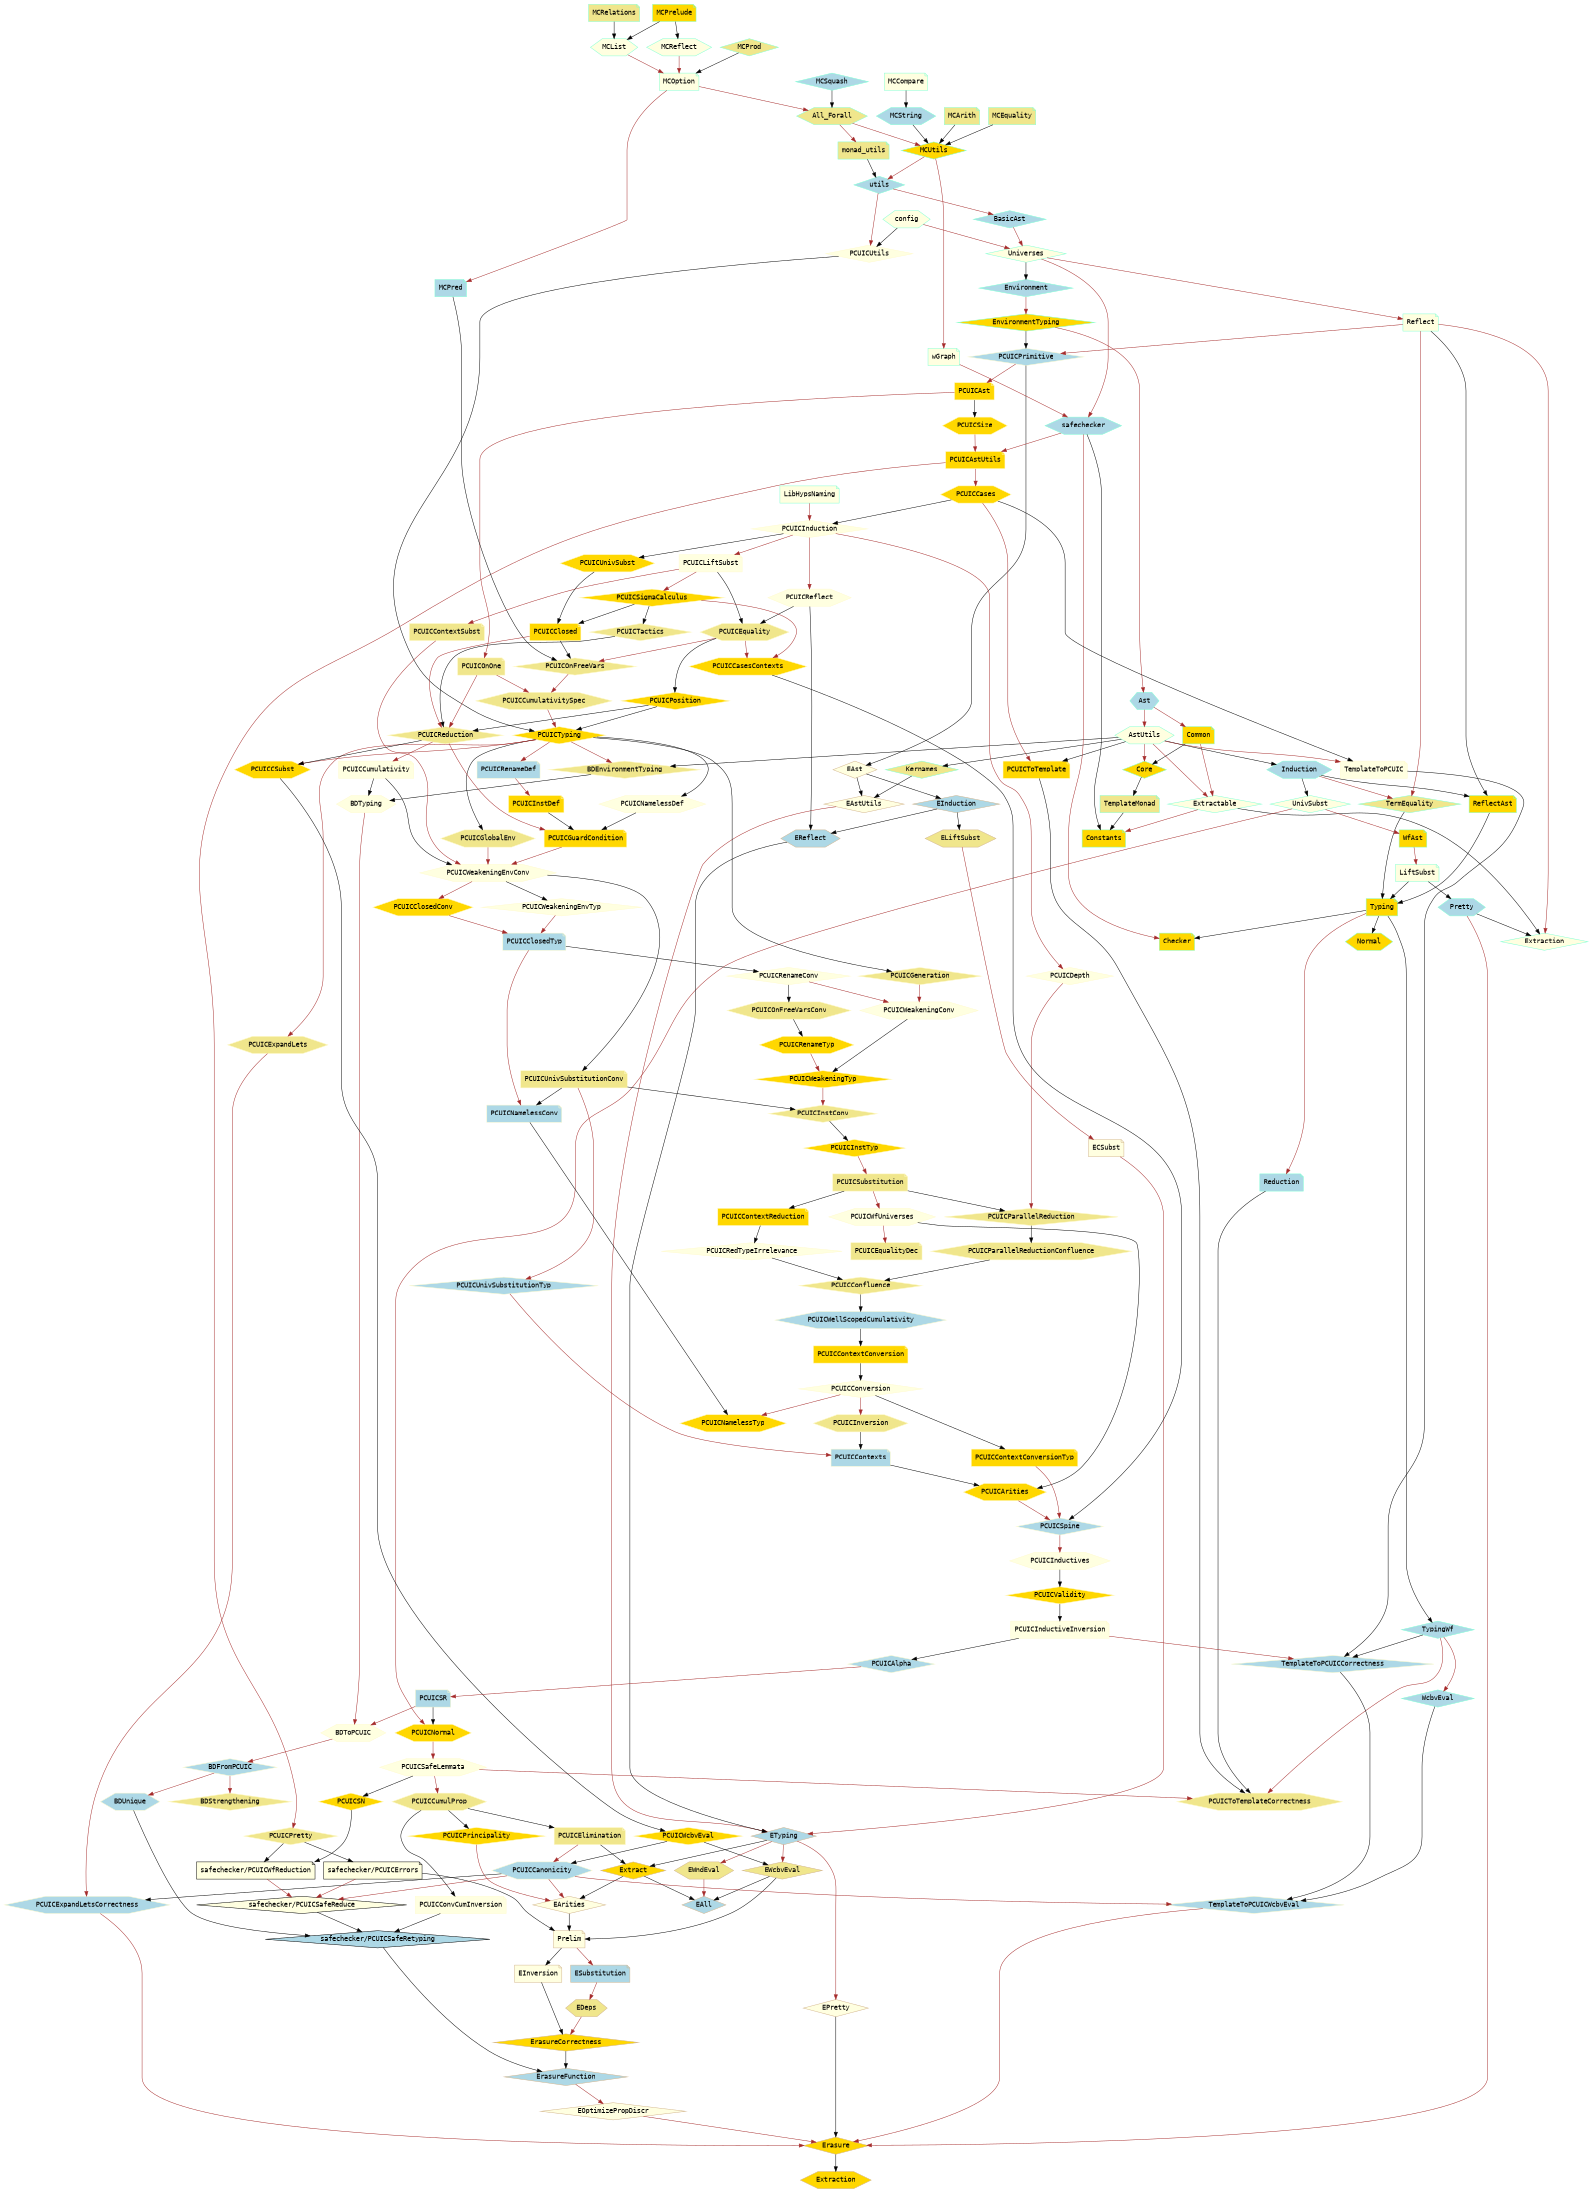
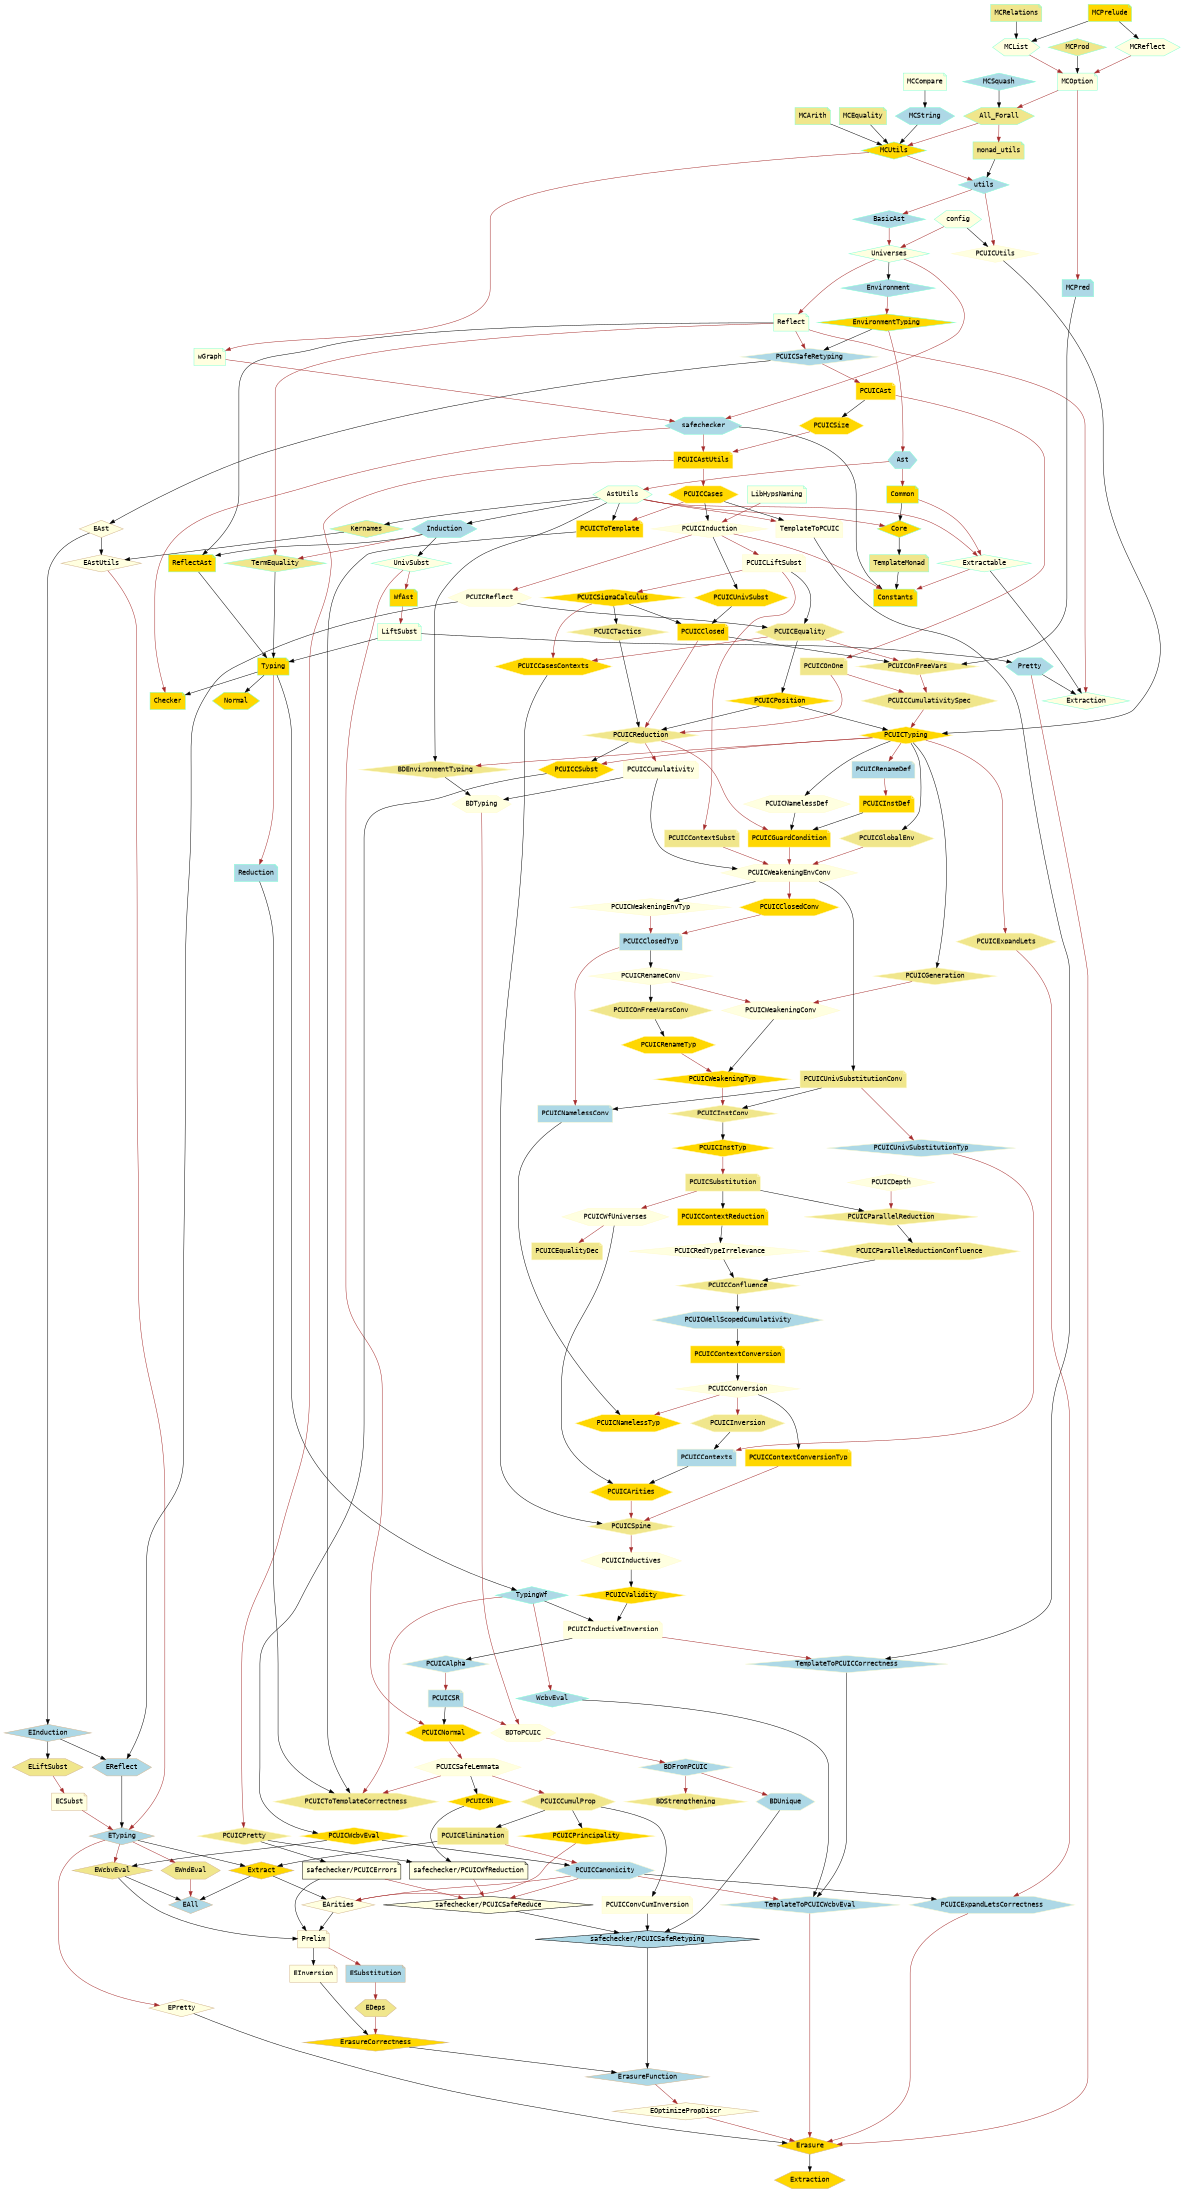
node "PCUICPrimitive": label "PCUICPrimitive" -> "PCUICSafeRetyping"
edge "PCUICInduction" -> "PCUICDepth": now "PCUICInduction" -> "Constants"
node "PCUICSpine": fillcolor lightblue -> khaki
edge "TypingWf" -> "TemplateToPCUICCorrectness": now "TypingWf" -> "PCUICInductiveInversion"
